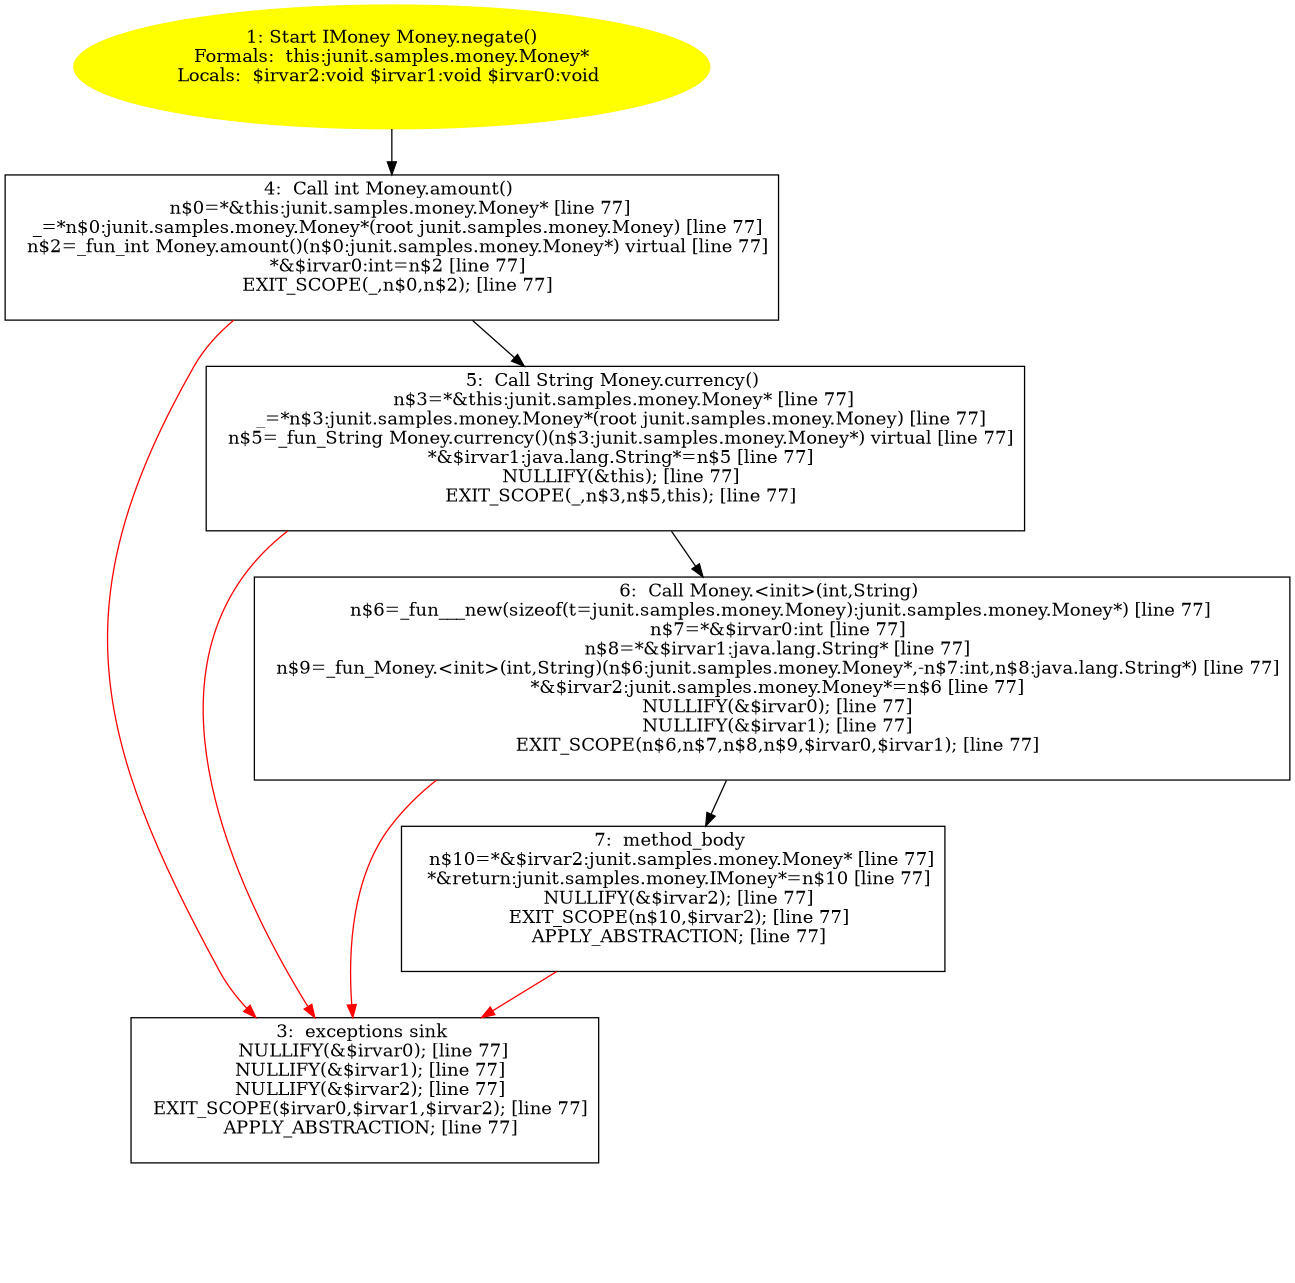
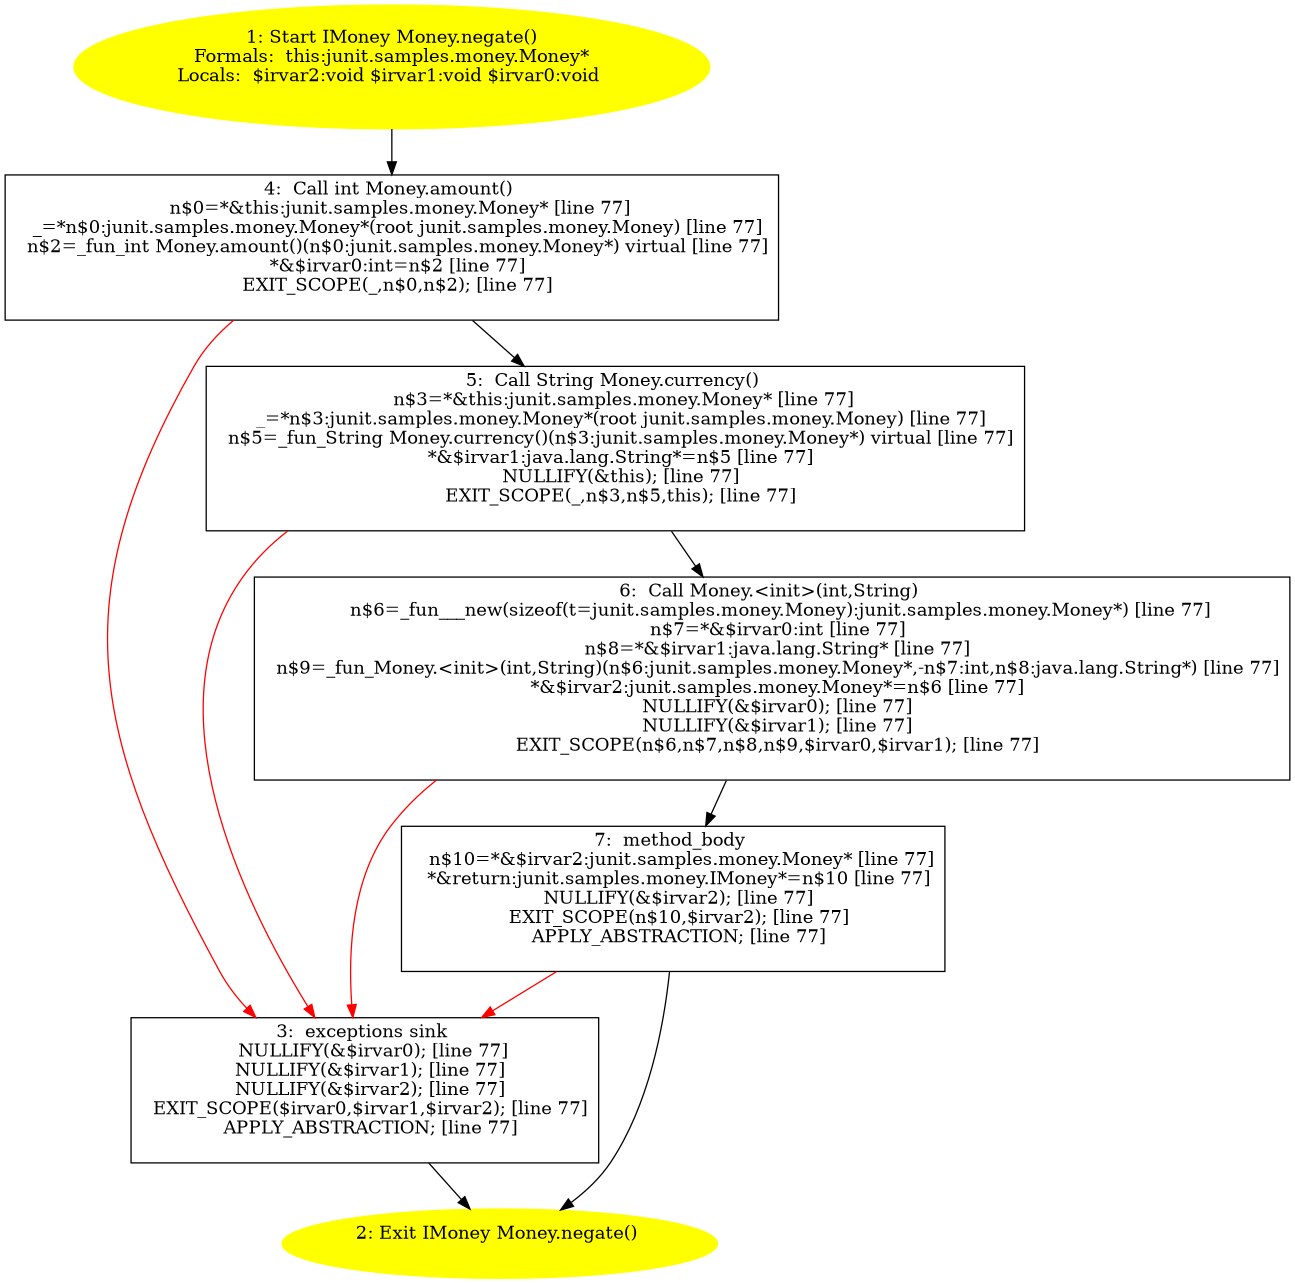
node "2: Exit IMoney Money.negate()": added
